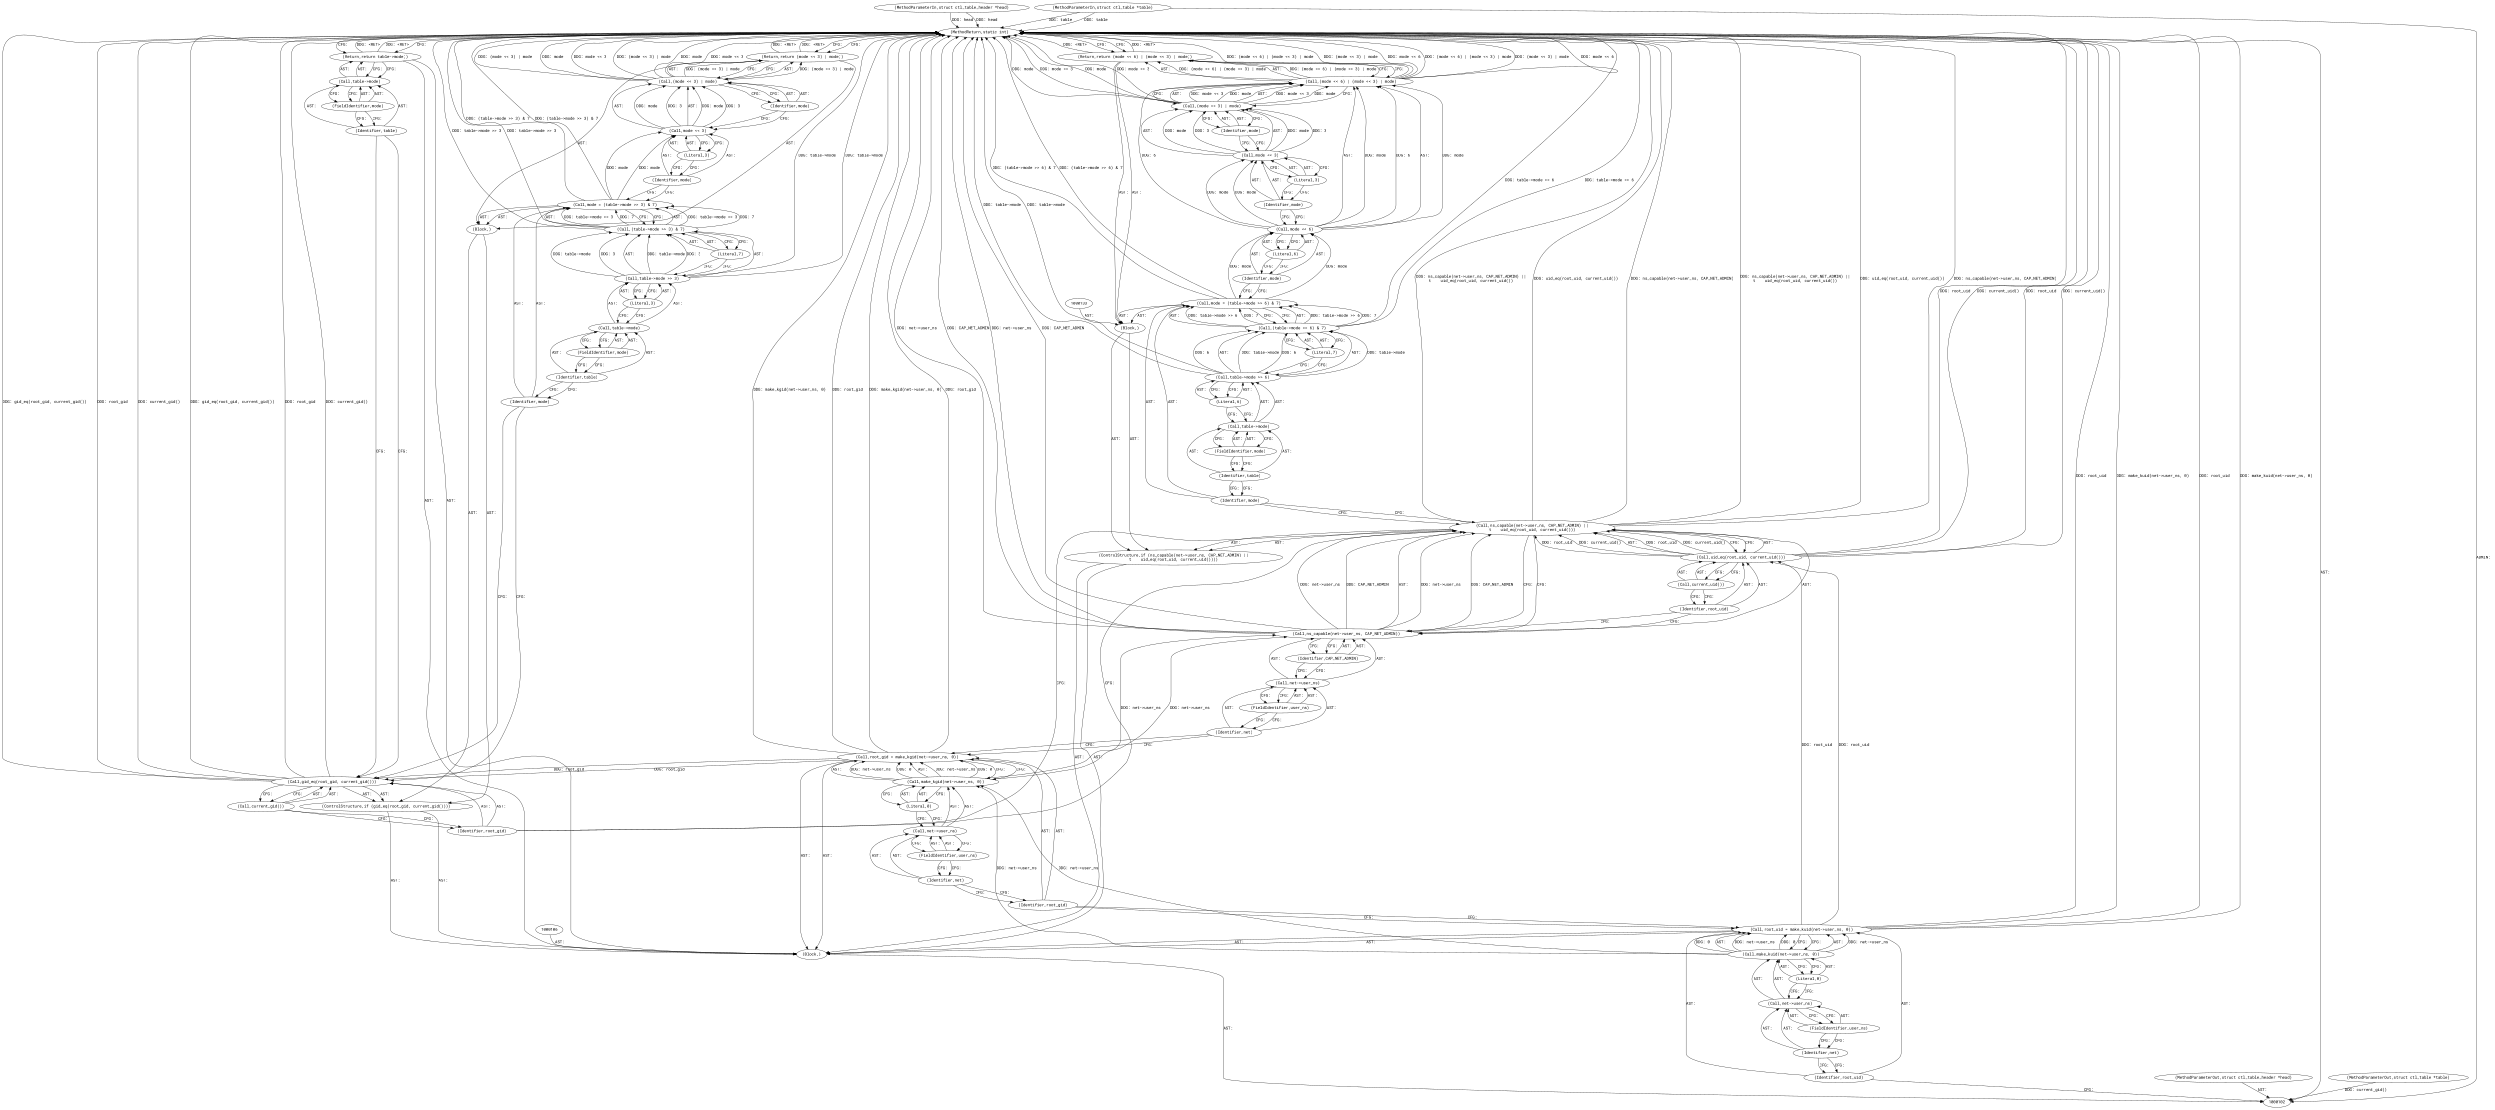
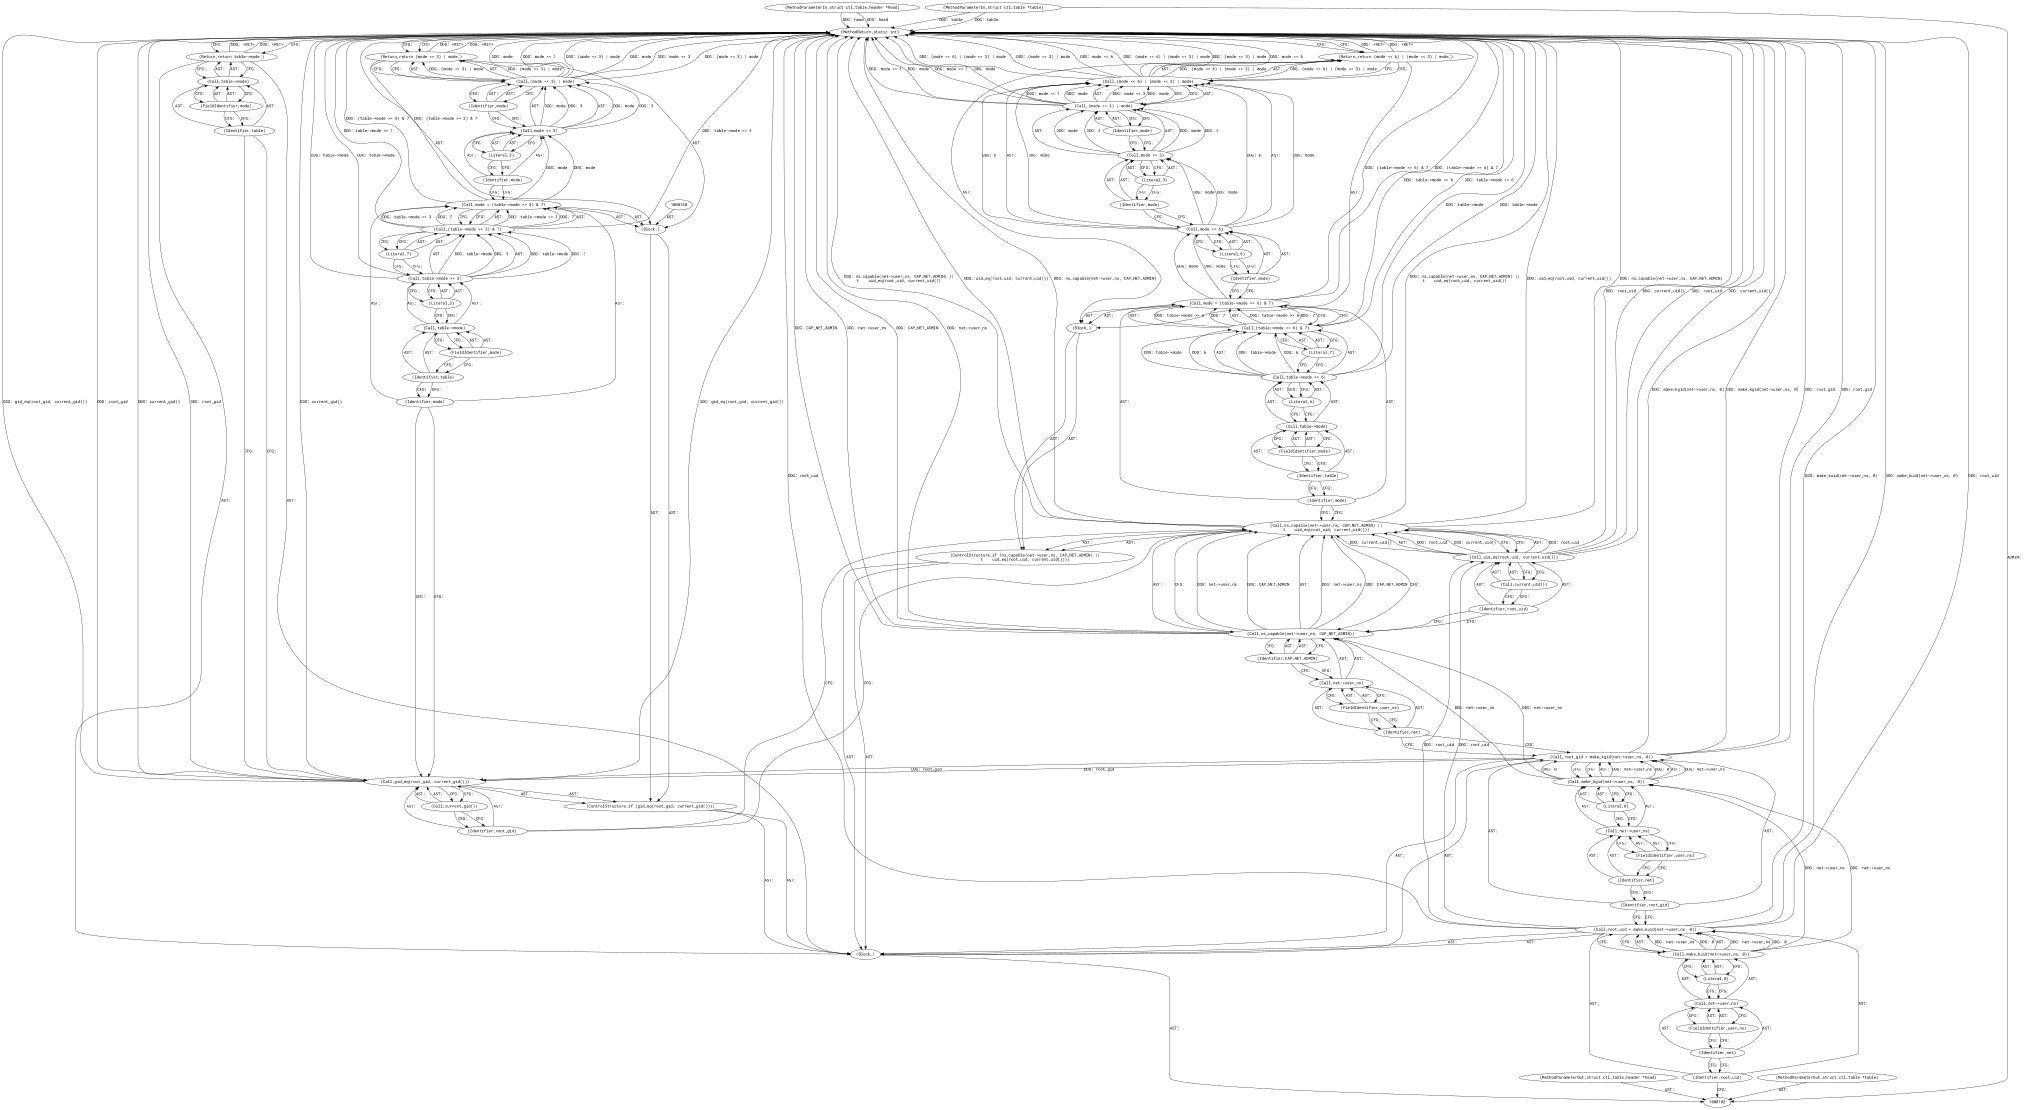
edge "(MethodReturn,static int)" -> "1000102": removed, label "AST:"
node "1000158": added
node "1000133": removed
node "1000106": removed
edge "(MethodParameterOut,struct ctl_table *table)" -> "1000102": label "DDG: current_gid()" -> "AST: "
